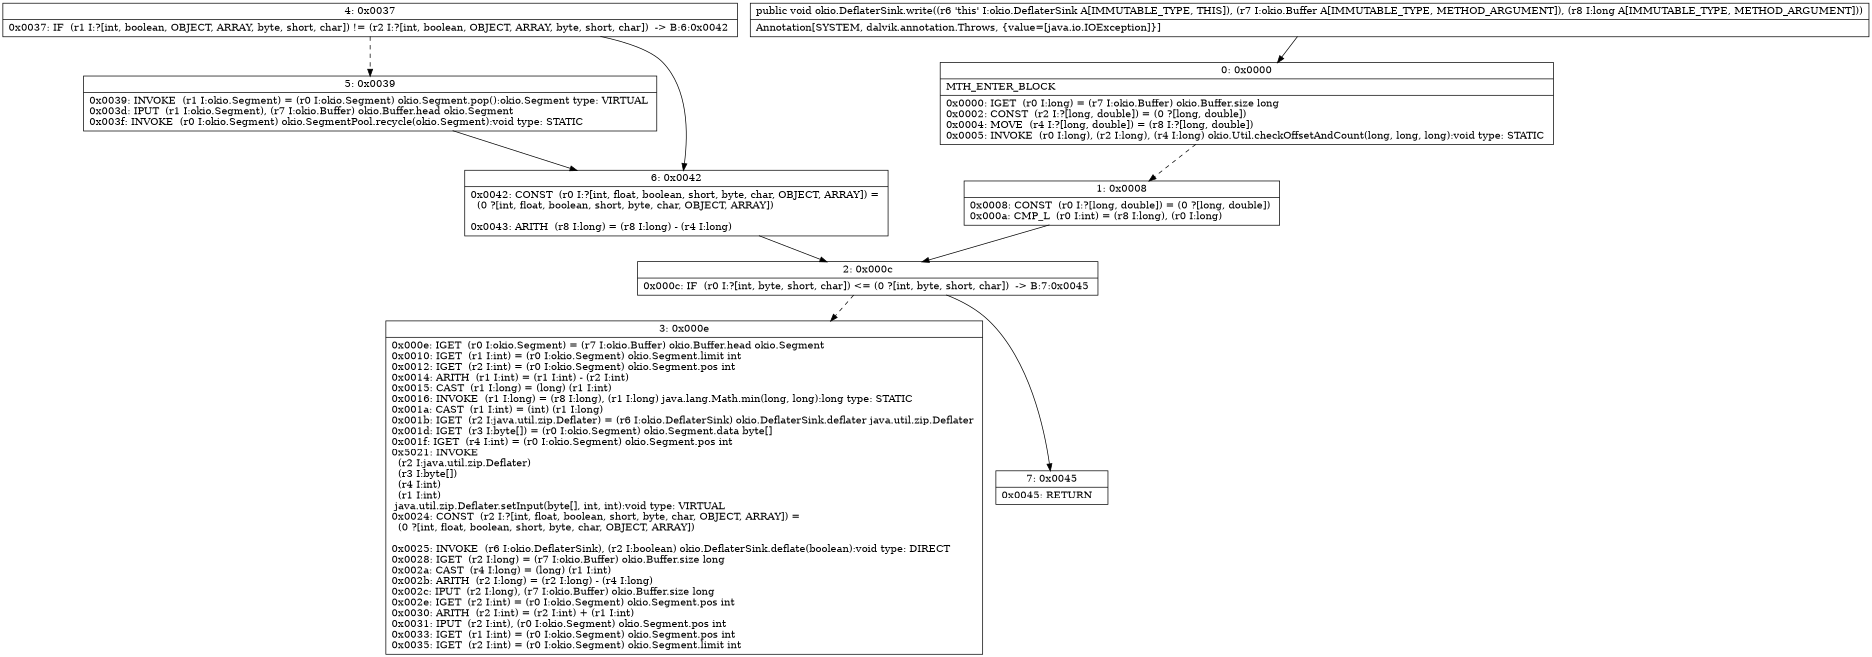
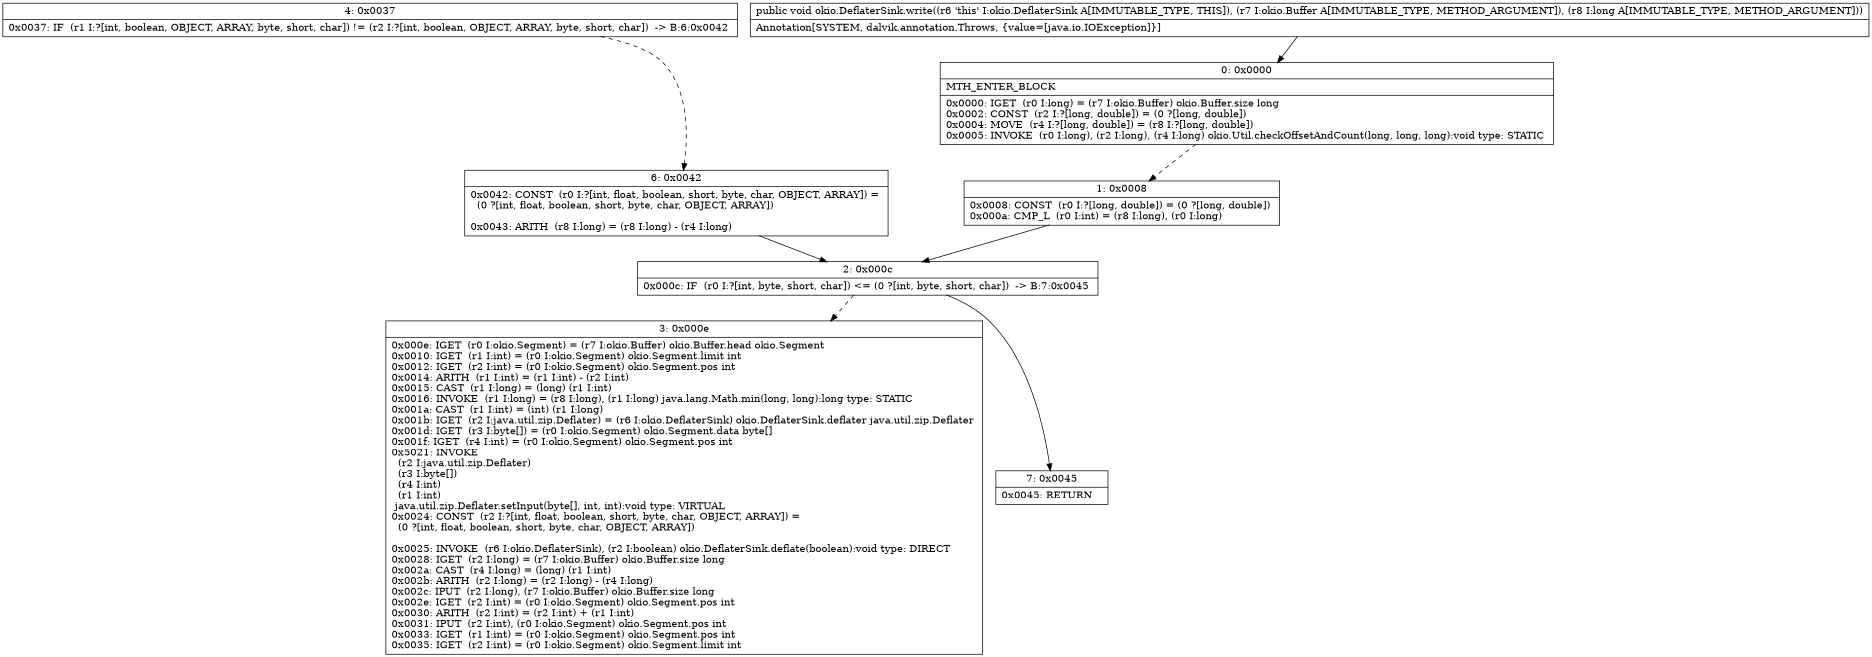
edge "4: 0x0037" -> "6: 0x0042": style solid -> dashed
node "5: 0x0039": removed
